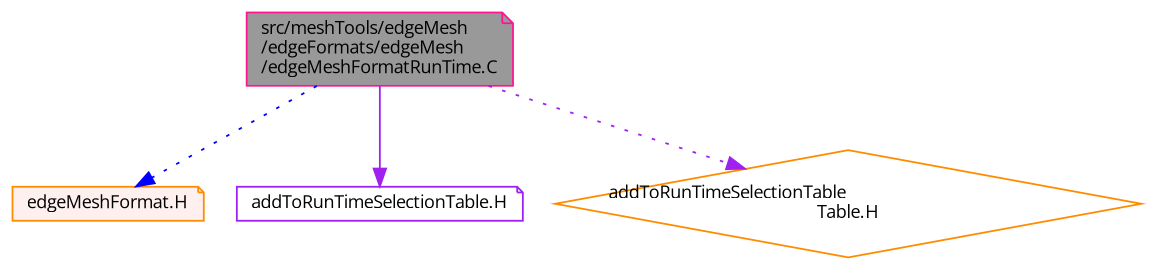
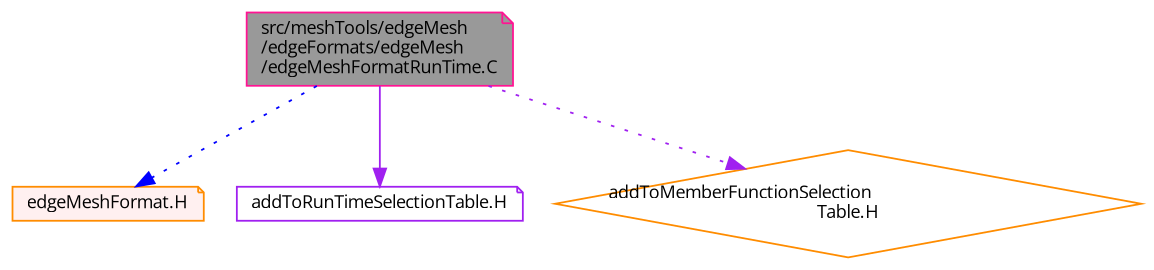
node "addToRunTimeSelectionTable Table.H": label "addToRunTimeSelectionTable Table.H" -> "addToMemberFunctionSelection Table.H"
